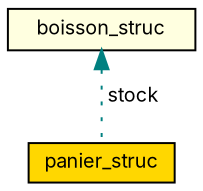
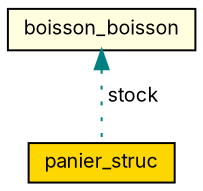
node "boisson_struc": label "boisson_struc" -> "boisson_boisson"
